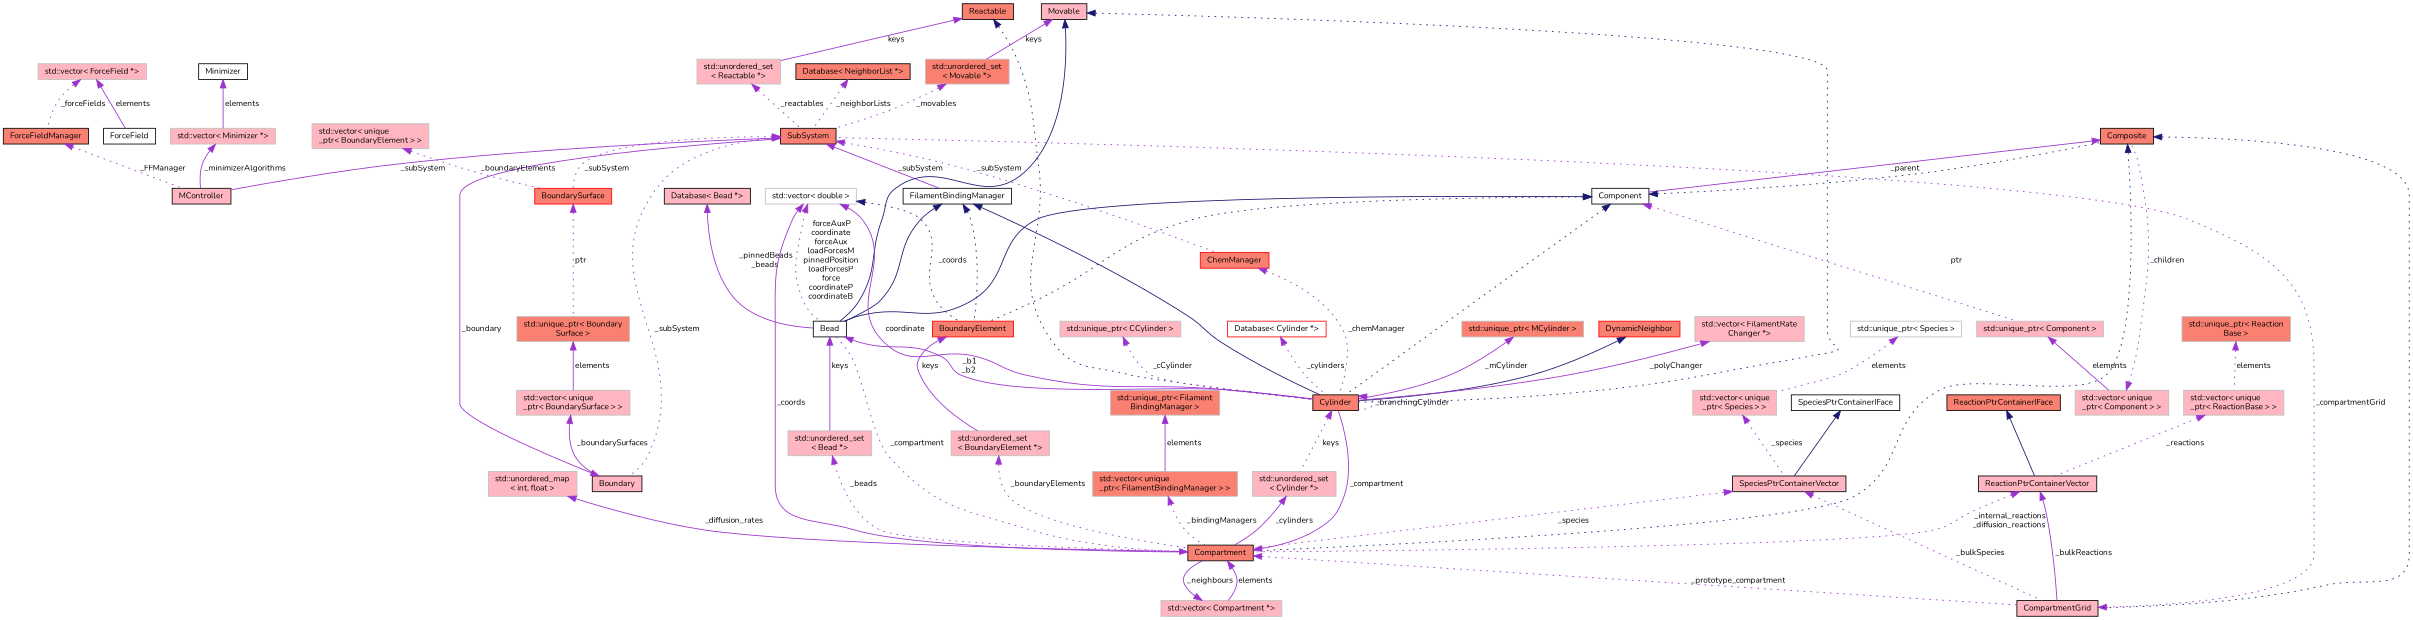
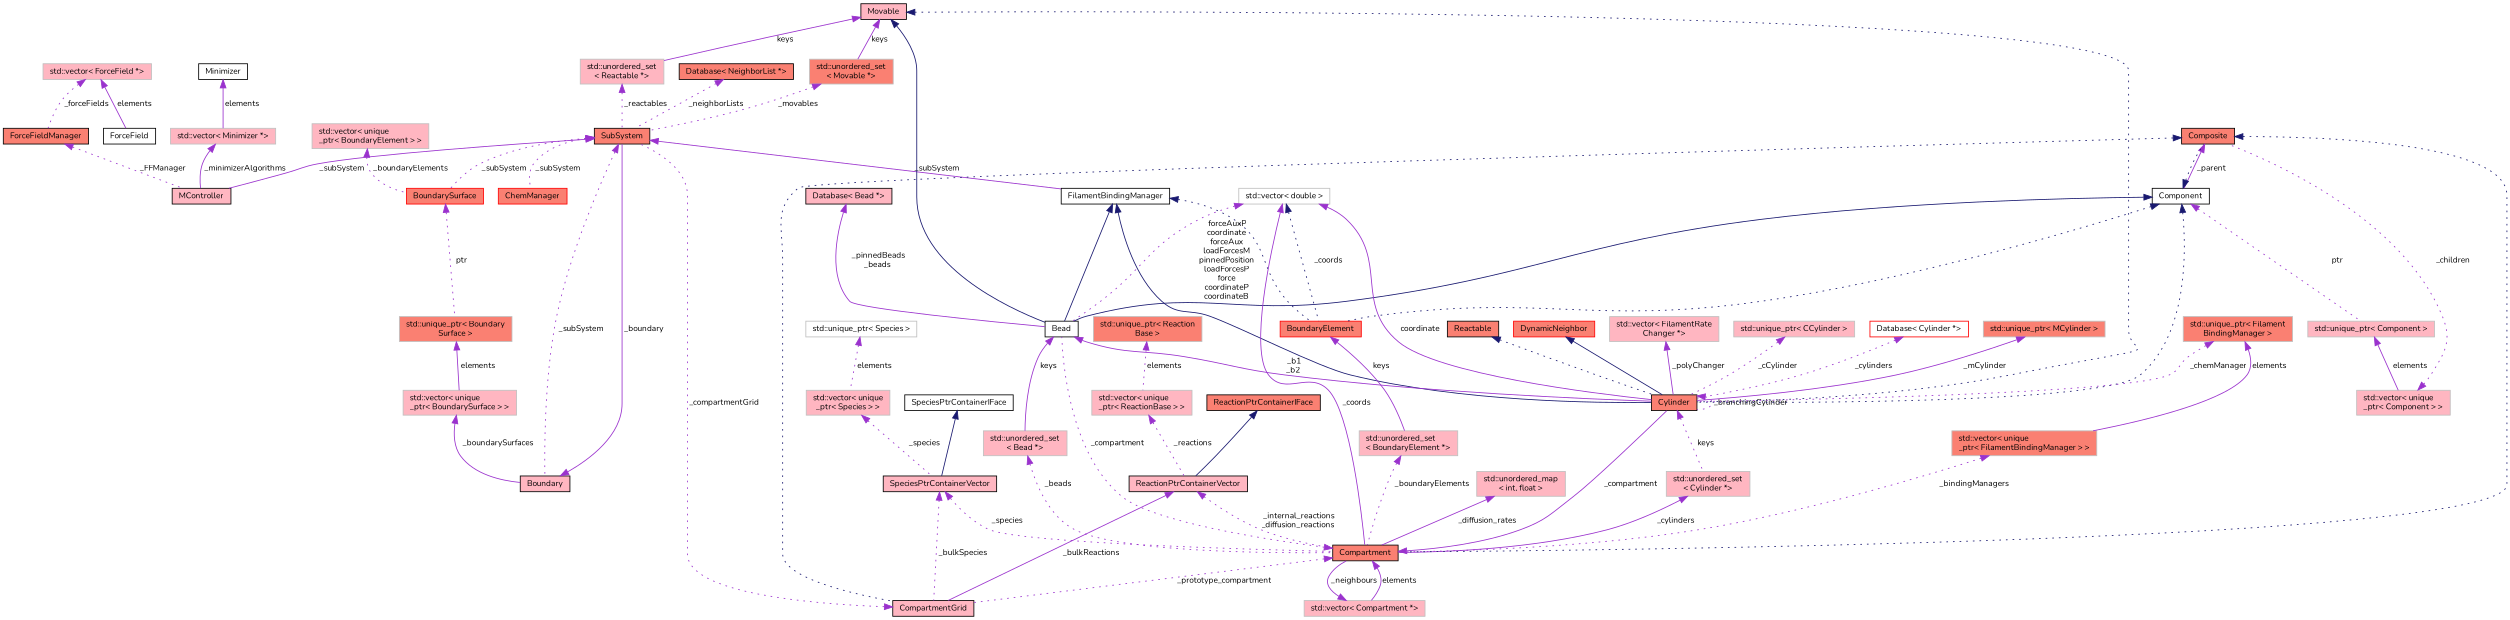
edge "std::unordered_set < Reactable *>" -> "Reactable": now "std::unordered_set < Reactable *>" -> "Movable"
edge "Cylinder" -> "ChemManager": now "Cylinder" -> "std::unique_ptr< Filament BindingManager >"
